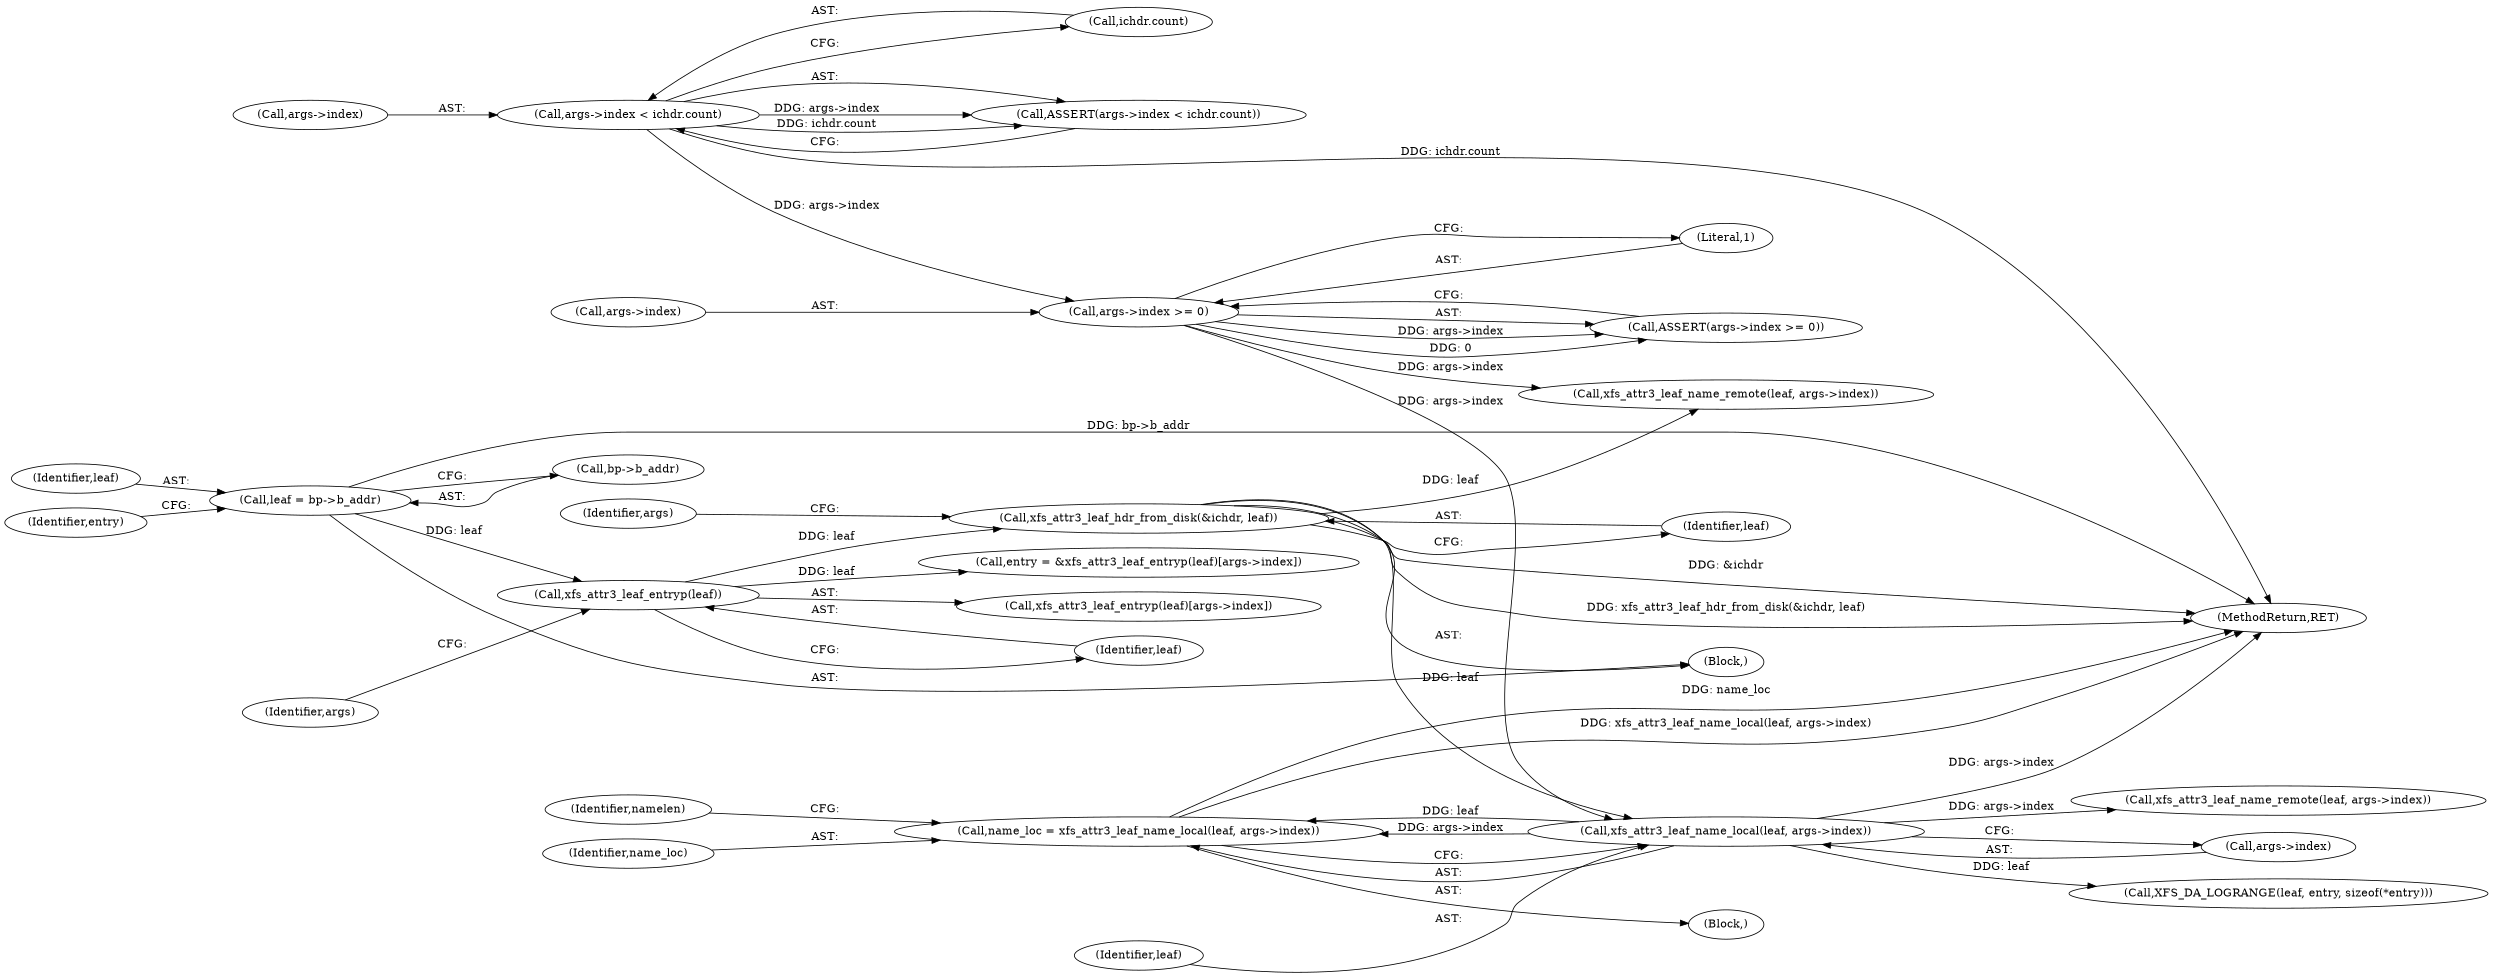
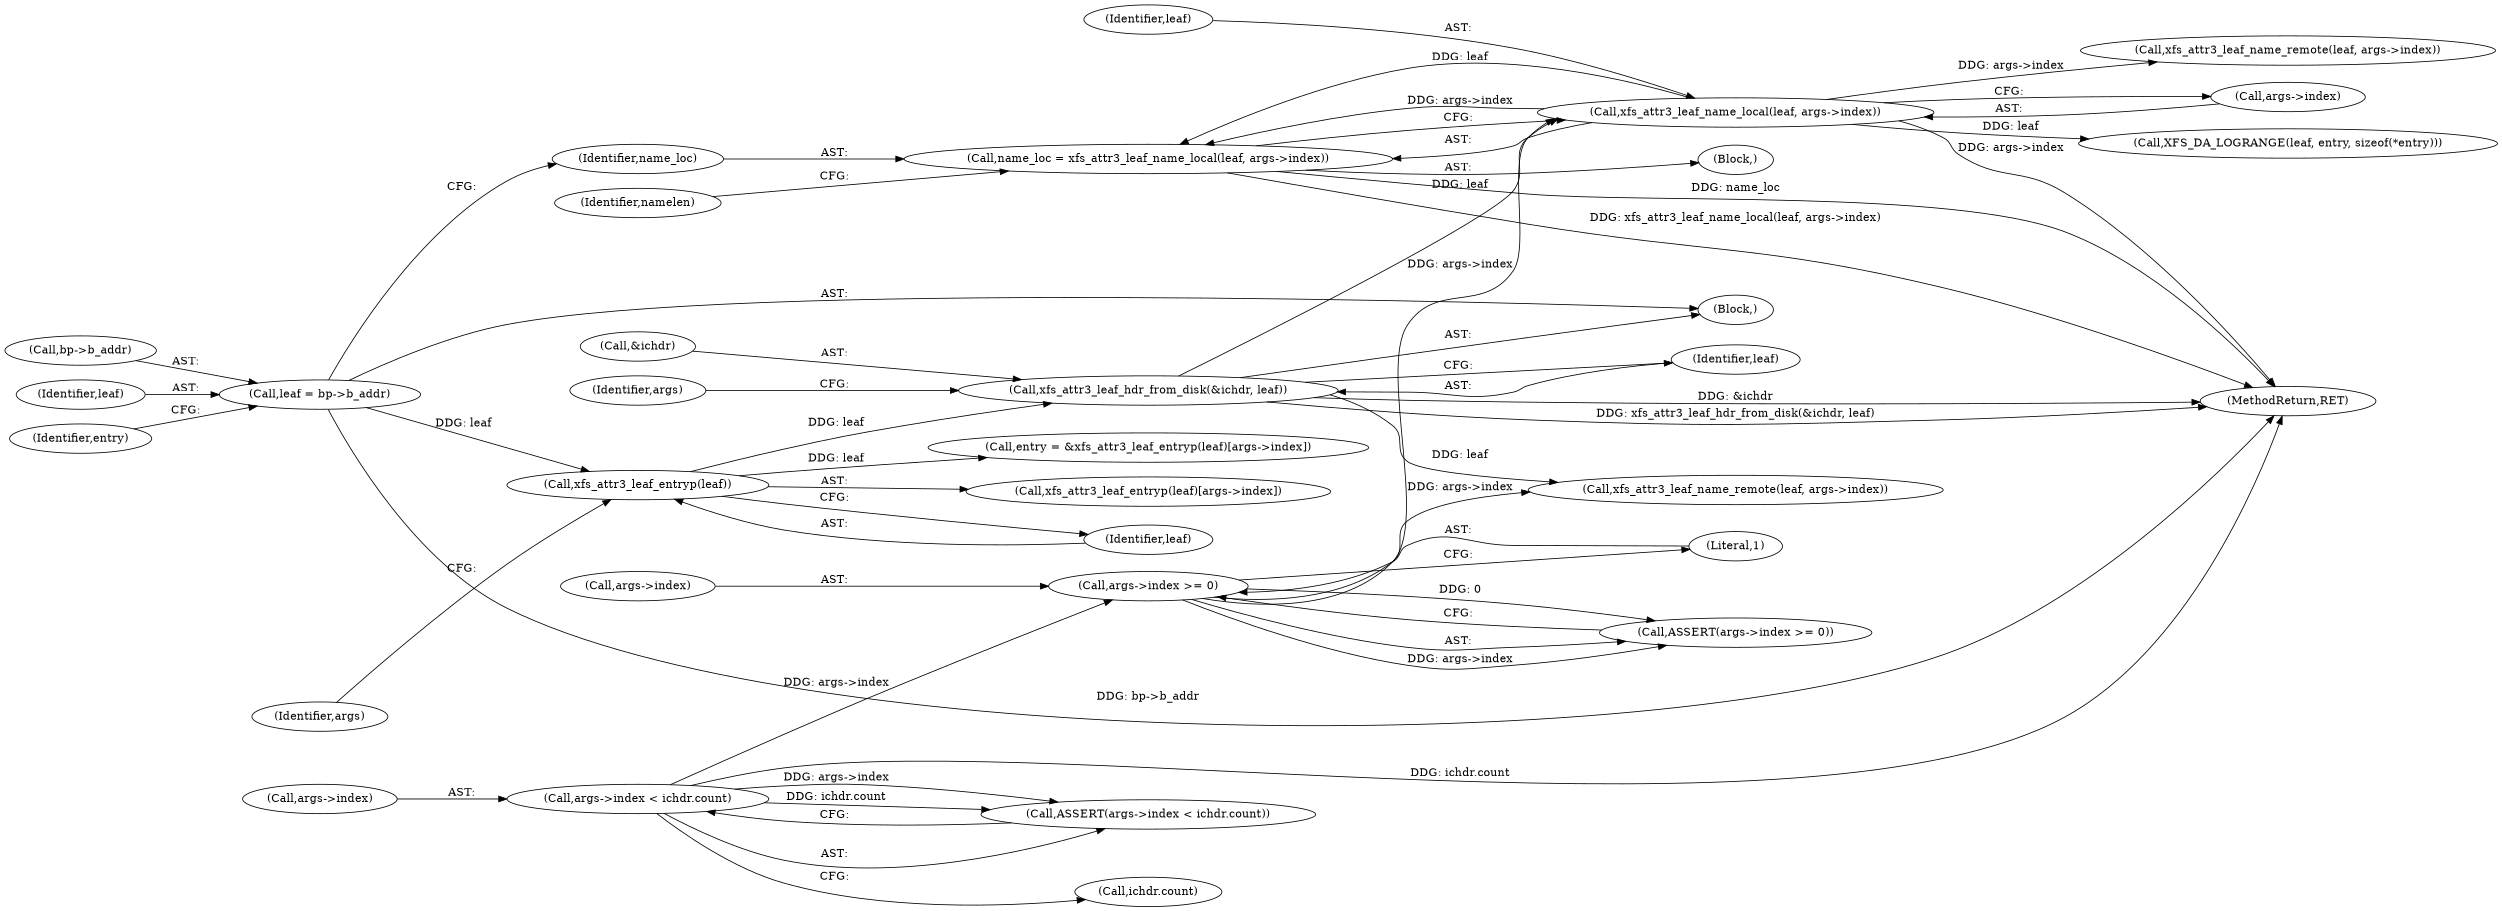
edge "(Call,ichdr.count)" -> "(Call,args->index < ichdr.count)": removed, label "AST:"
node "(Call,&ichdr)": added
edge "(Call,leaf = bp->b_addr)" -> "(Call,bp->b_addr)": now "(Call,leaf = bp->b_addr)" -> "(Identifier,name_loc)"
